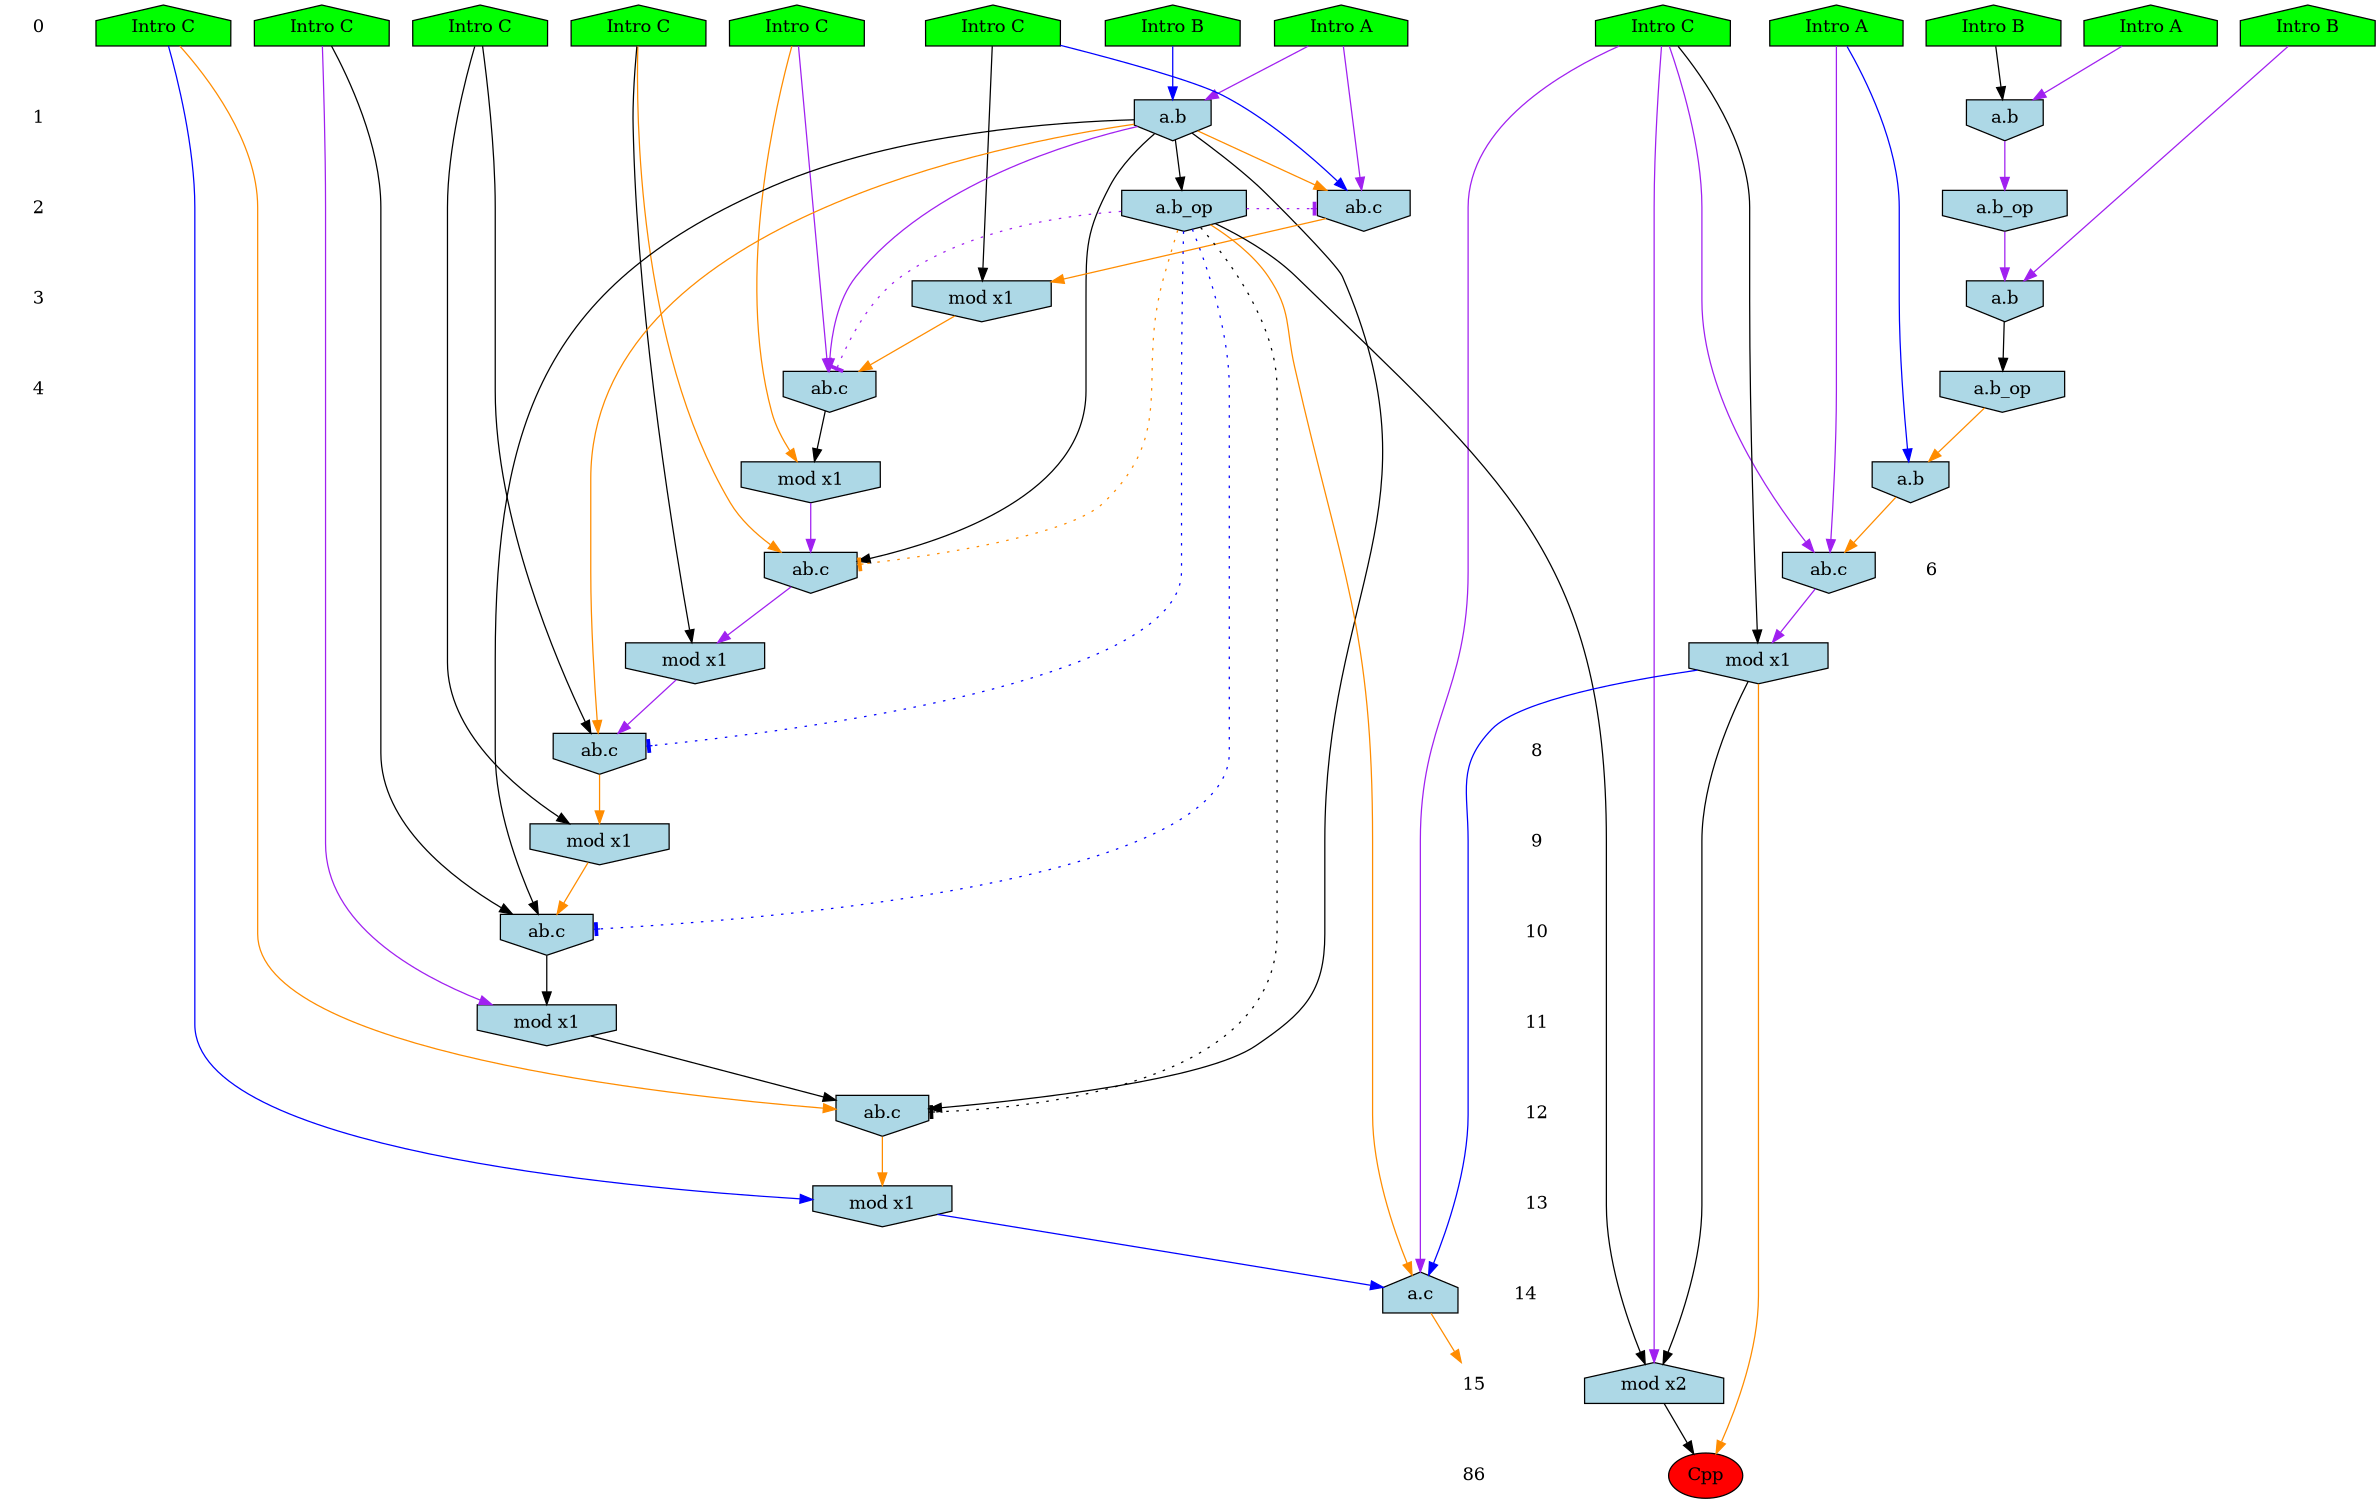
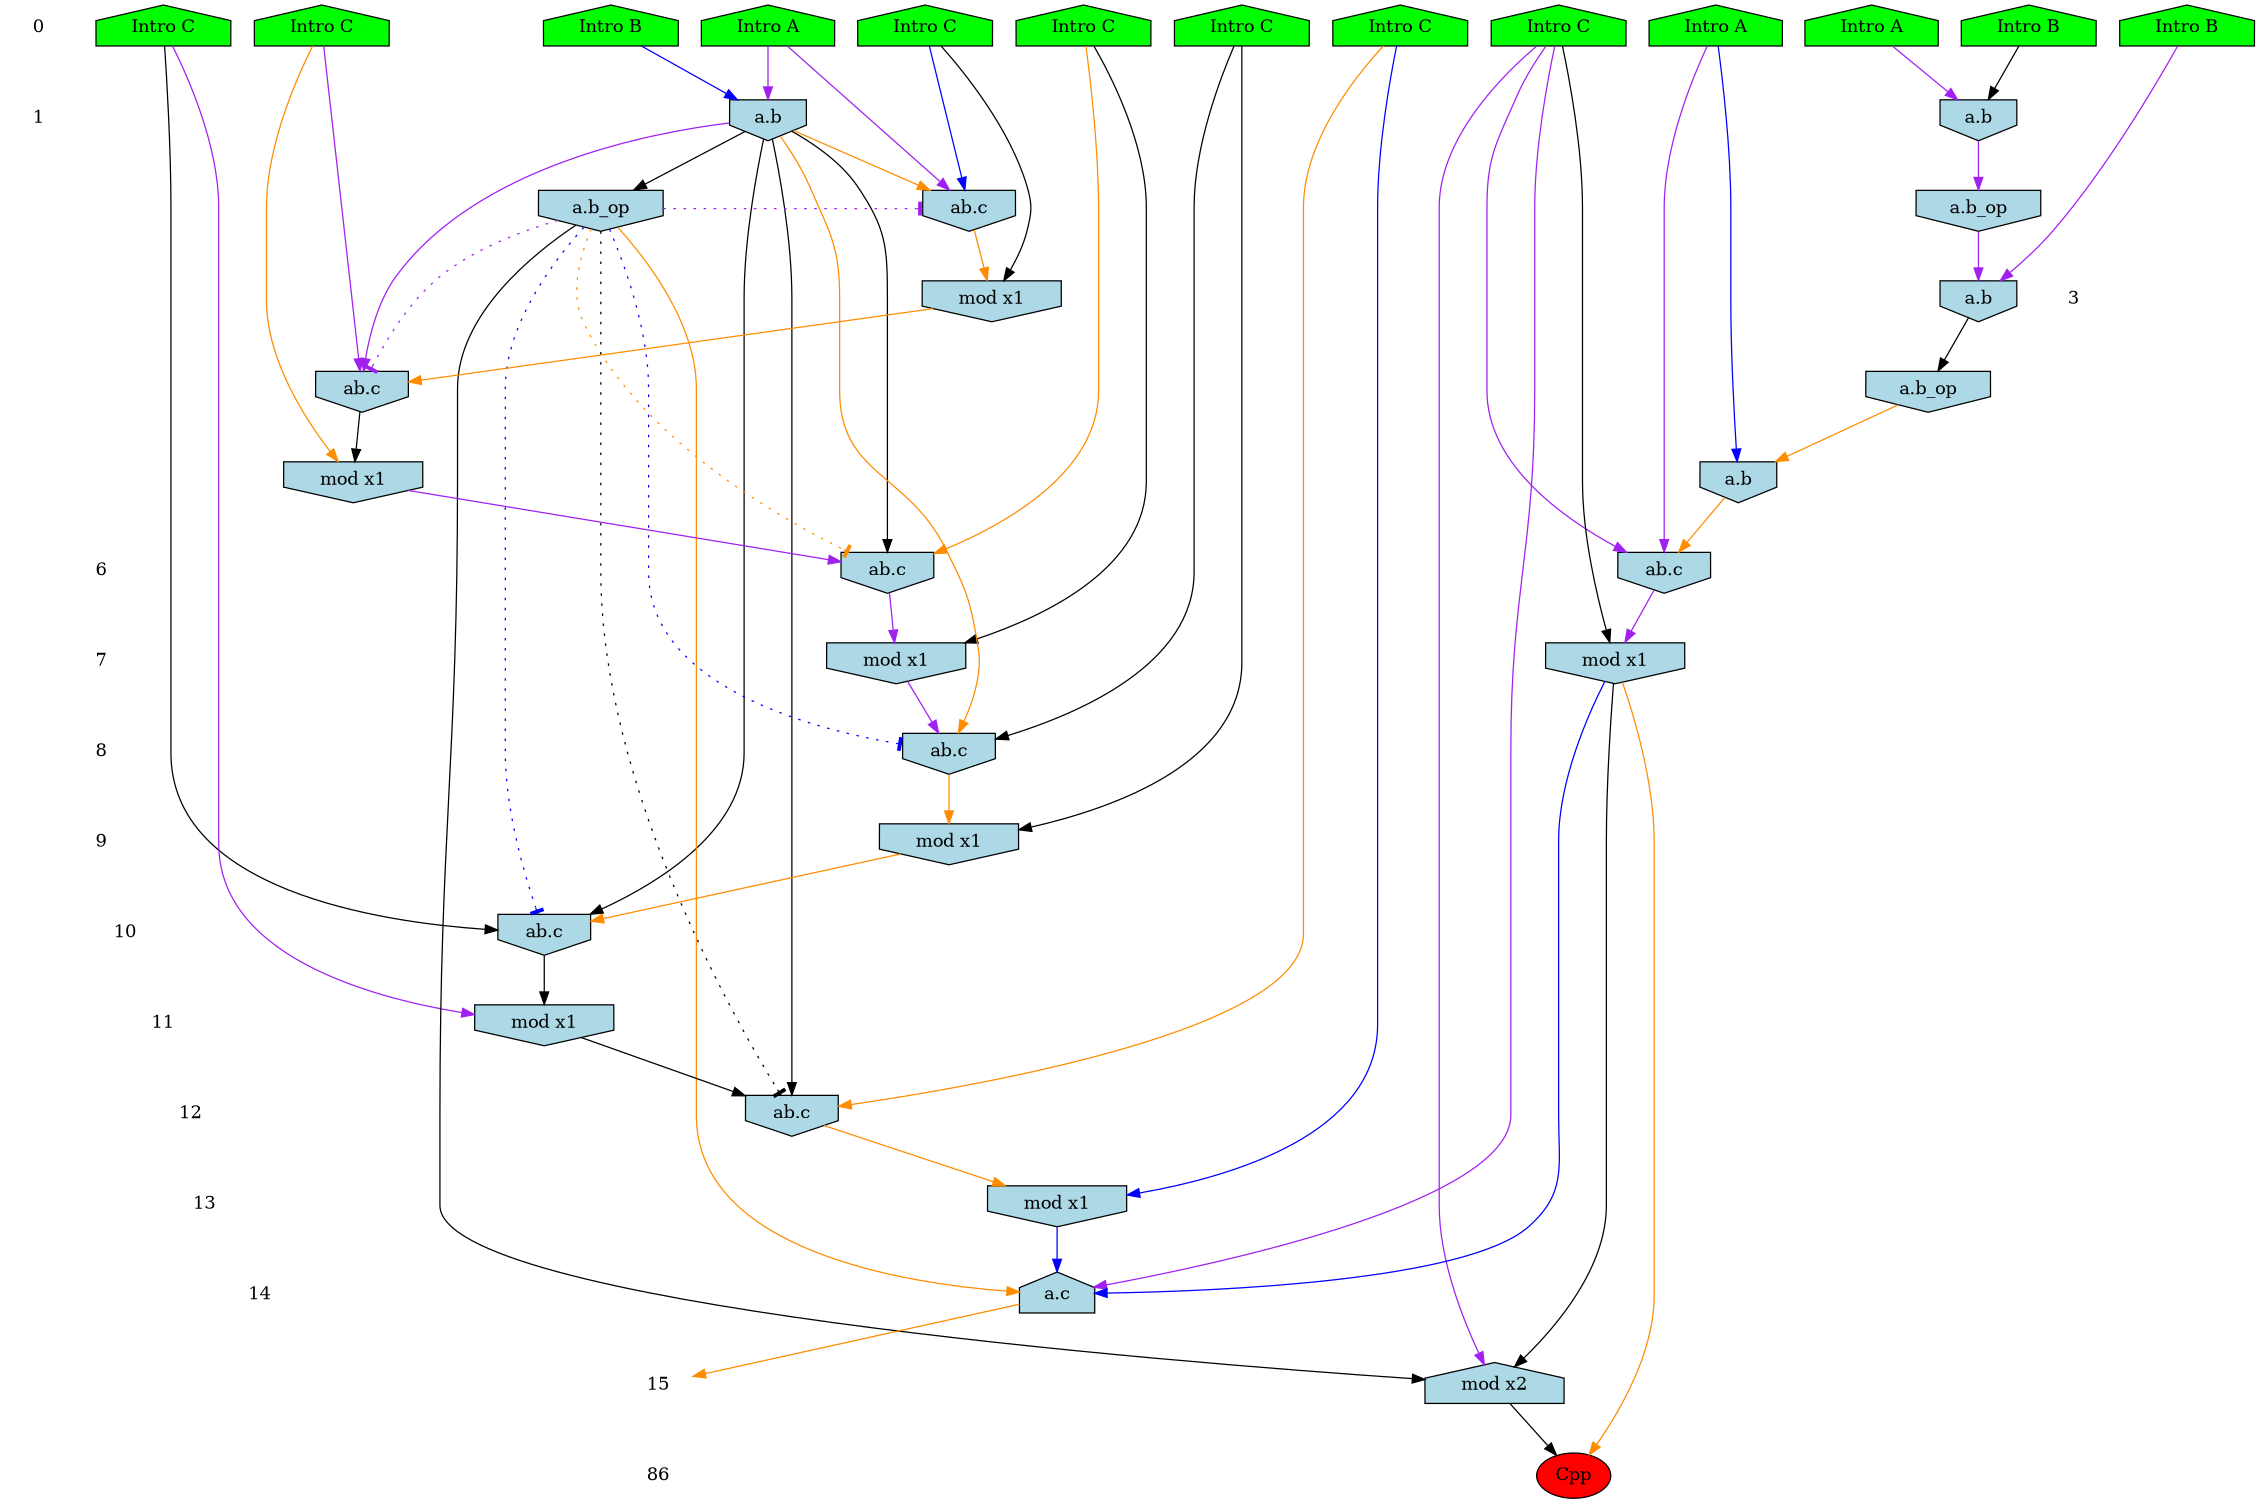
node "2": removed
node "4": removed
node "7": added
